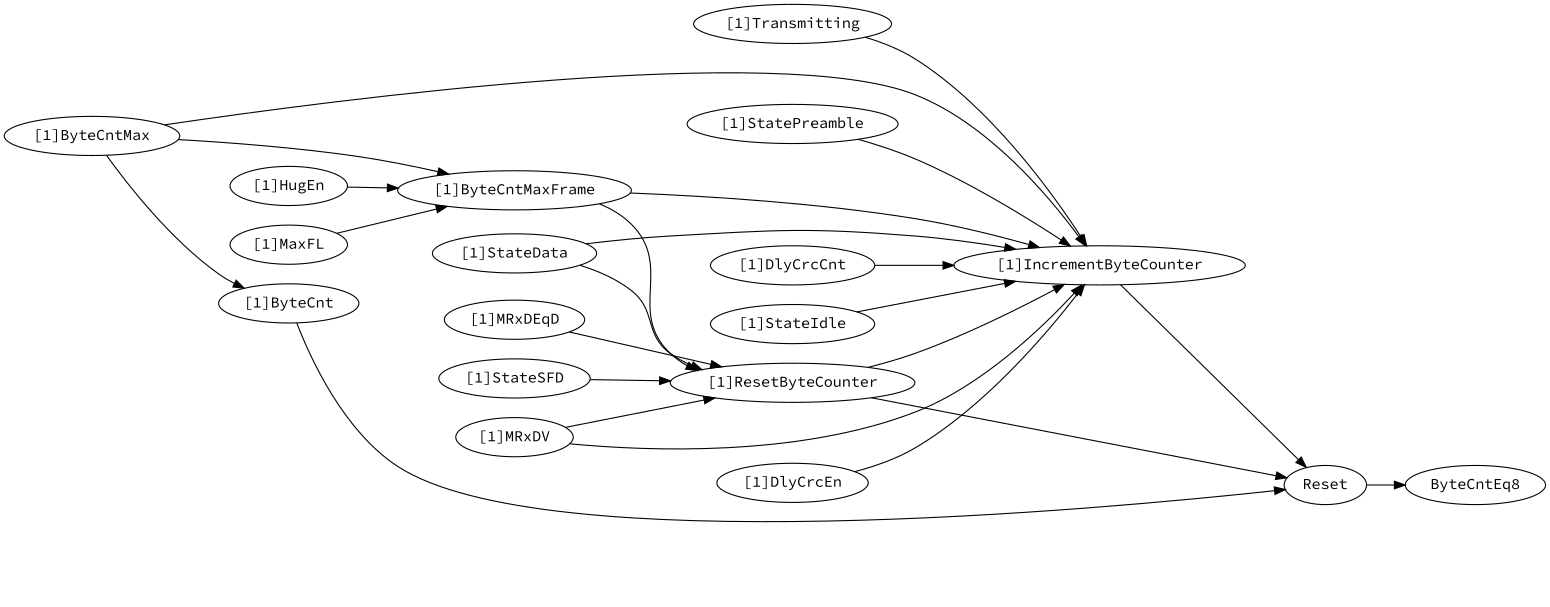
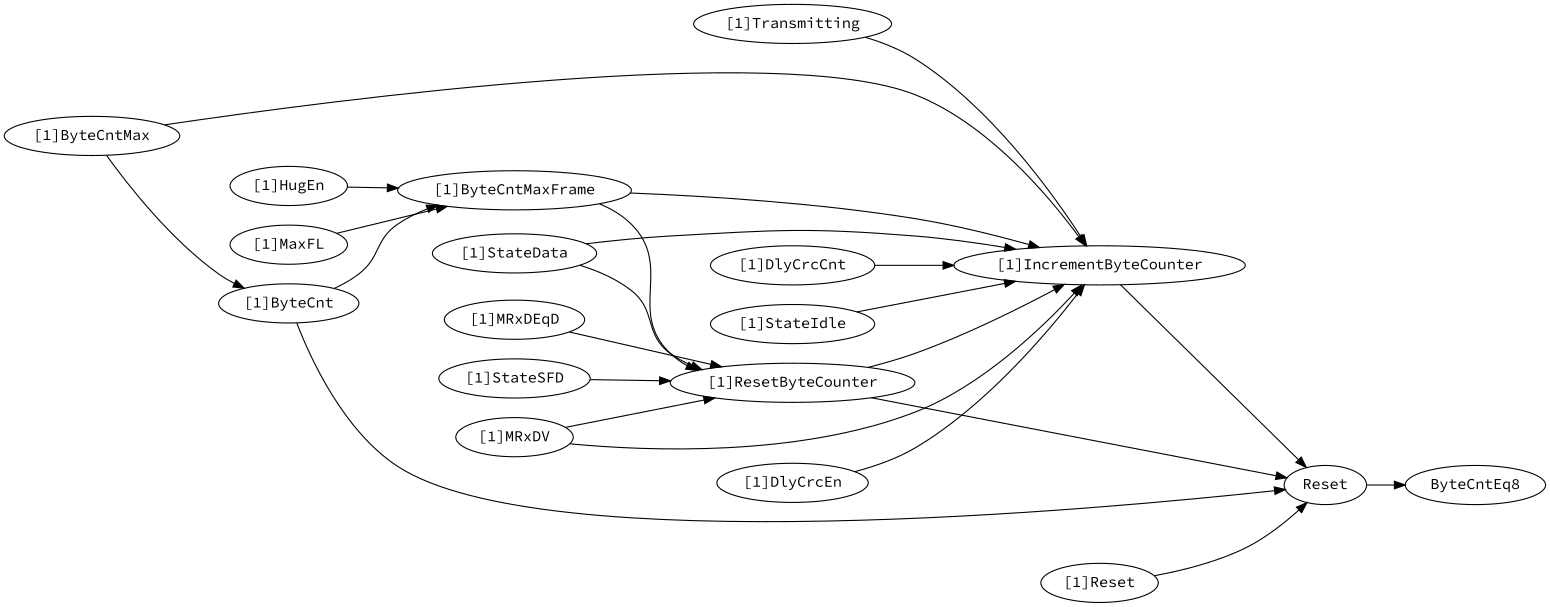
node "[1]StatePreamble": removed
edge "[1]ByteCntMax" -> "[1]ByteCntMaxFrame": now "[1]ByteCnt" -> "[1]ByteCntMaxFrame"
node "[1]Reset": added
